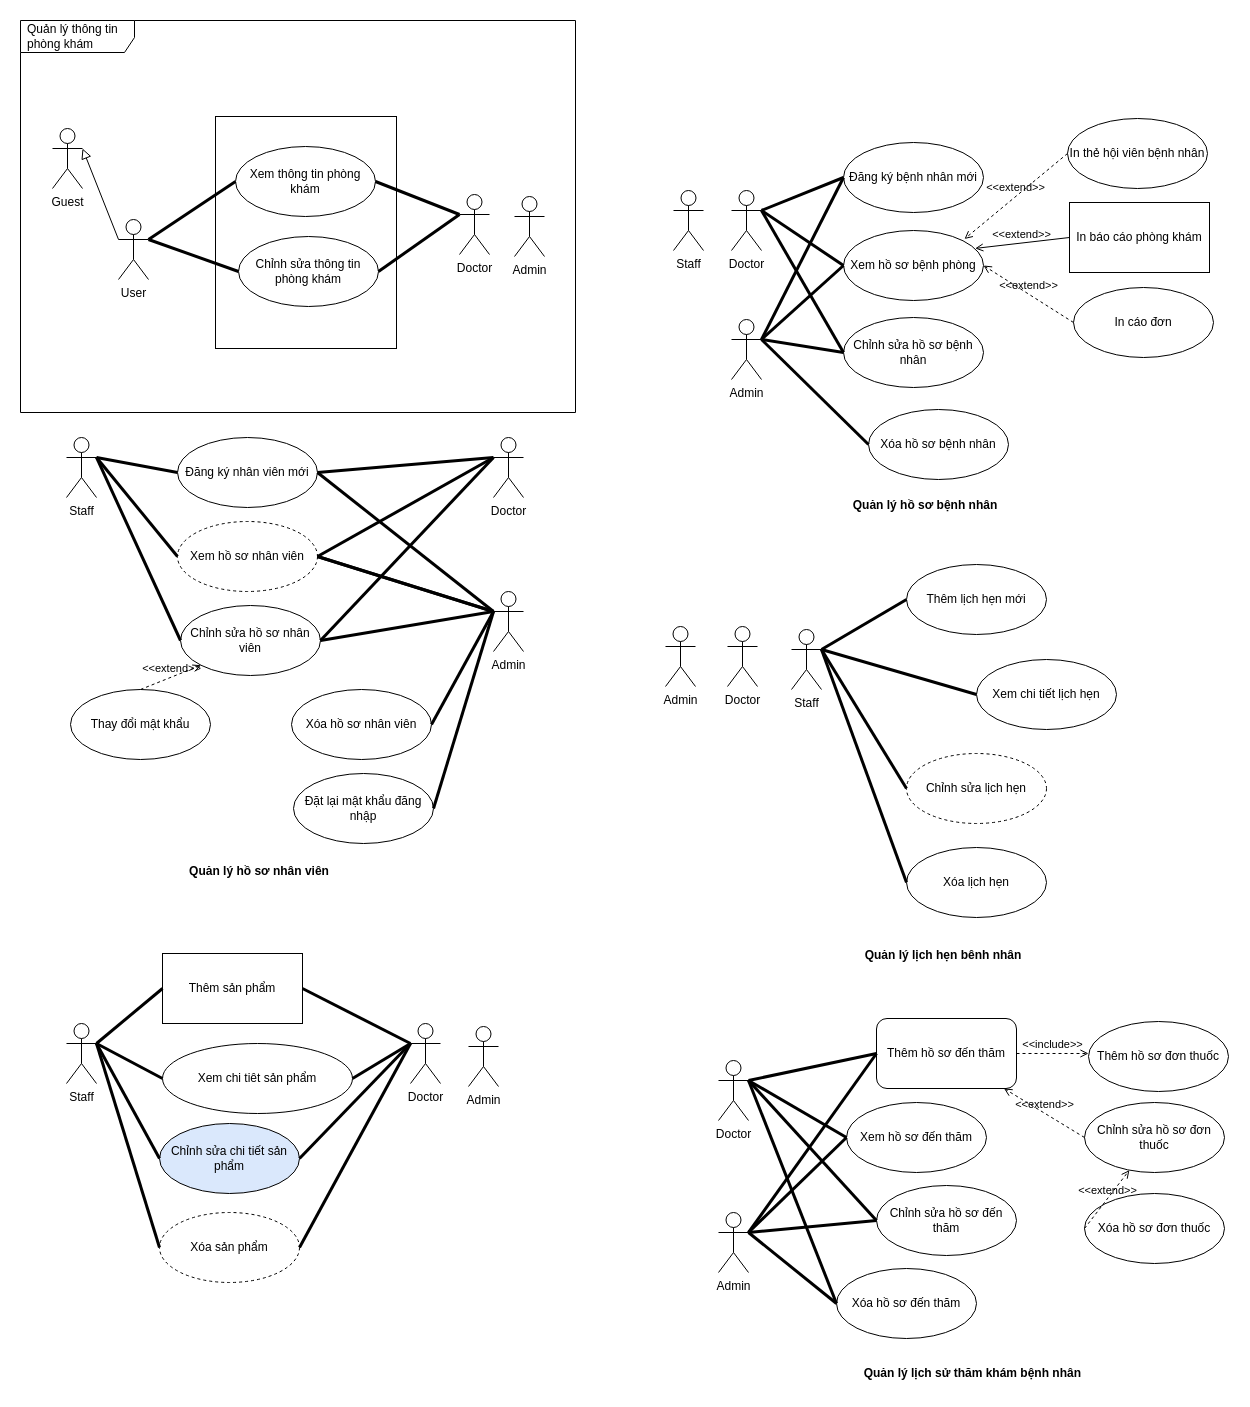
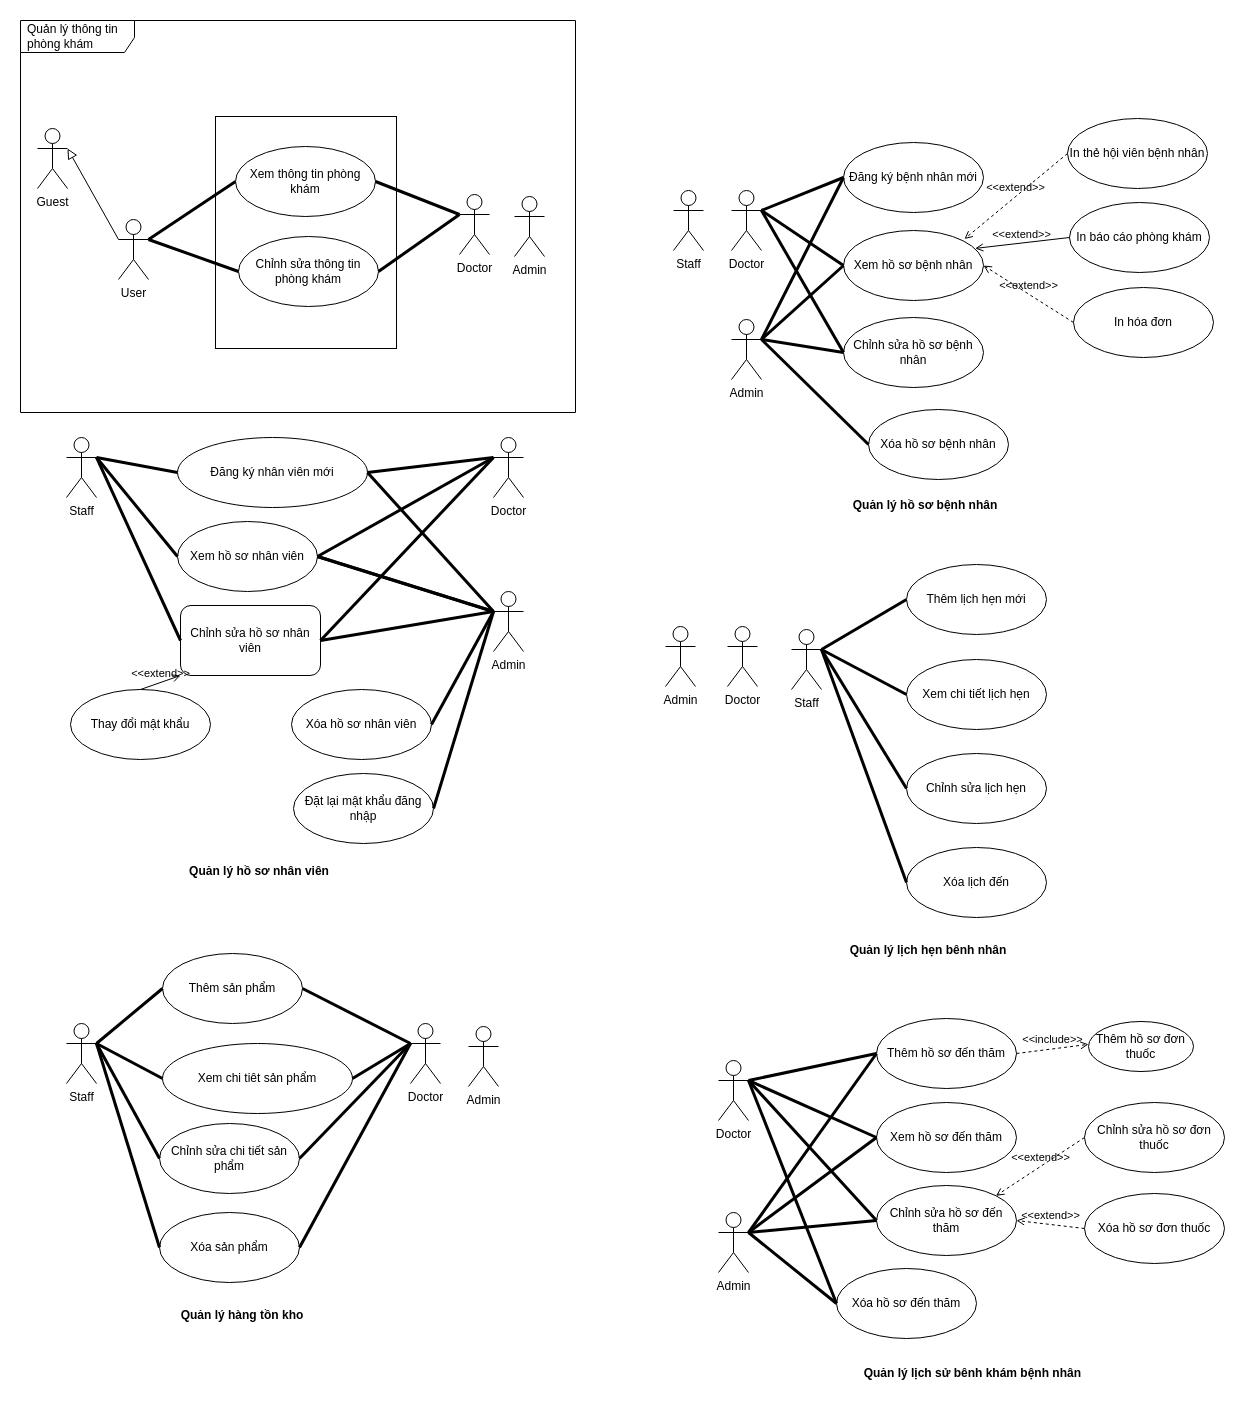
node "Guest": moved (68, 159) -> (53, 159)
node "In báo cáo phòng khám": shape rectangle -> ellipse
node "Xem hồ sơ bệnh phòng": label "Xem hồ sơ bệnh phòng" -> "Xem hồ sơ bệnh nhân"
node "In cáo đơn": label "In cáo đơn" -> "In hóa đơn"
node "Đăng ký nhân viên mới": size 140x70 -> 190x70
node "Xem hồ sơ nhân viên": style dashed -> solid
node "Chỉnh sửa hồ sơ nhân viên": shape ellipse -> rounded rectangle
edge "Thay đổi mật khẩu" -> "Chỉnh sửa hồ sơ nhân viên": style dashed -> solid
node "Xem chi tiết lịch hẹn": moved (1047, 695) -> (977, 695)
node "Chỉnh sửa lịch hẹn": style dashed -> solid
node "Xóa lịch hẹn": label "Xóa lịch hẹn" -> "Xóa lịch đến"
node "Quản lý lịch hẹn bênh nhân": moved (944, 955) -> (929, 950)
node "Thêm sản phẩm": shape rectangle -> ellipse
node "Thêm hồ sơ đến thăm": shape rounded rectangle -> ellipse
node "Thêm hồ sơ đơn thuốc": size 140x70 -> 105x50
edge "Chỉnh sửa hồ sơ đơn thuốc" -> "Thêm hồ sơ đến thăm": now "Chỉnh sửa hồ sơ đơn thuốc" -> "Chỉnh sửa hồ sơ đến thăm"
node "Xem hồ sơ đến thăm": moved (917, 1138) -> (947, 1138)
node "Chỉnh sửa chi tiết sản phẩm": fillcolor #dae8fc -> #ffffff
edge "Xóa hồ sơ đơn thuốc" -> "Chỉnh sửa hồ sơ đơn thuốc": now "Xóa hồ sơ đơn thuốc" -> "Chỉnh sửa hồ sơ đến thăm"
node "Xóa sản phẩm": style dashed -> solid
node "Quản lý hàng tồn kho": added
node "Quản lý lịch sử thăm khám bệnh nhân": label "Quản lý lịch sử thăm khám bệnh nhân" -> "Quản lý lịch sử bênh khám bệnh nhân"
